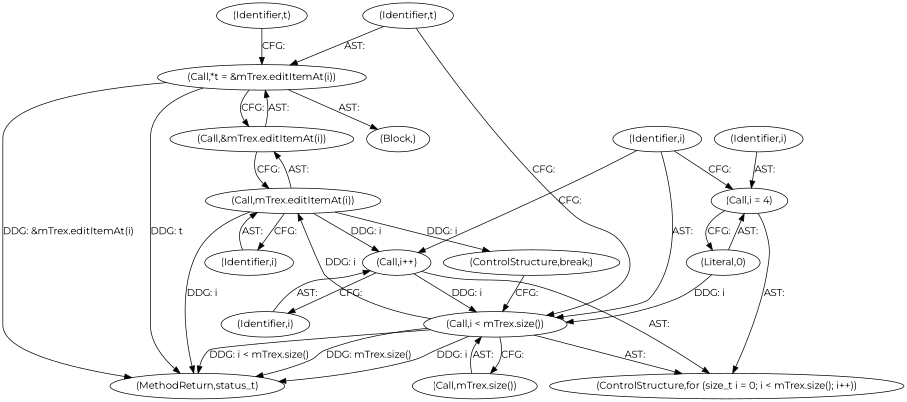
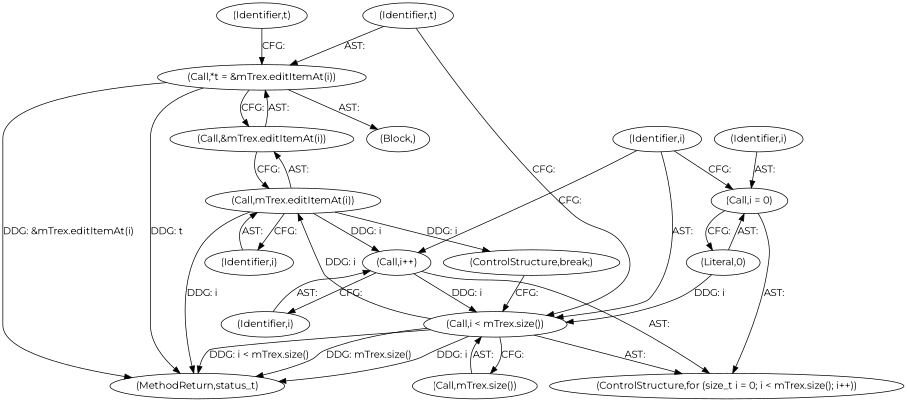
node "(Call,i = 4)": label "(Call,i = 4)" -> "(Call,i = 0)"
